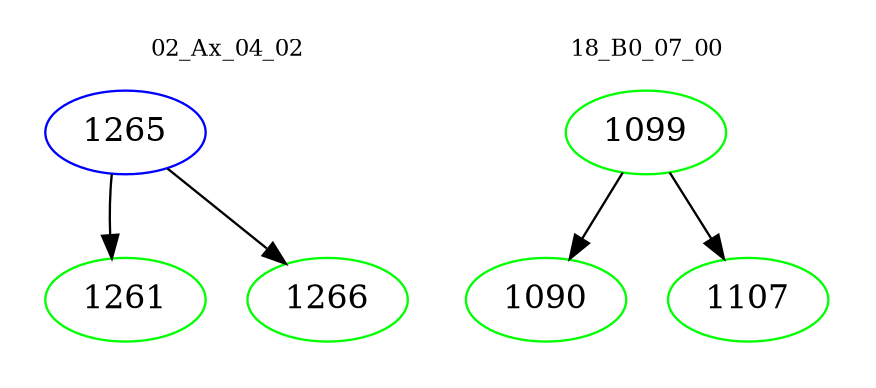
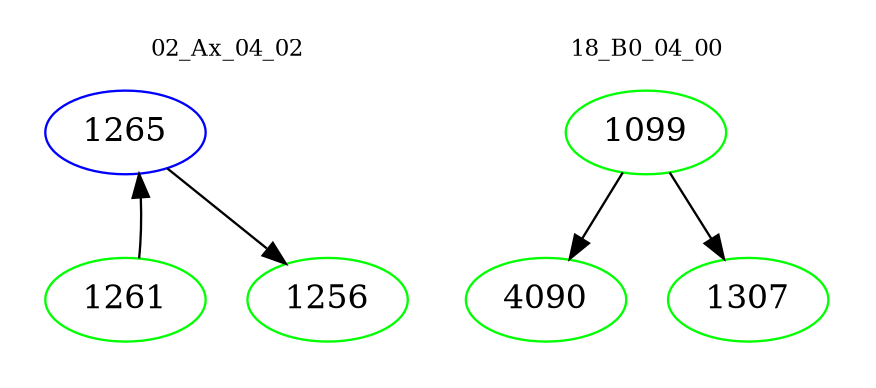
cluster "18_B0_07_00": label "18_B0_07_00" -> "18_B0_04_00"
edge "1265" -> "1261": reversed
node "1266": label "1266" -> "1256"
node "1090": label "1090" -> "4090"
node "1107": label "1107" -> "1307"
